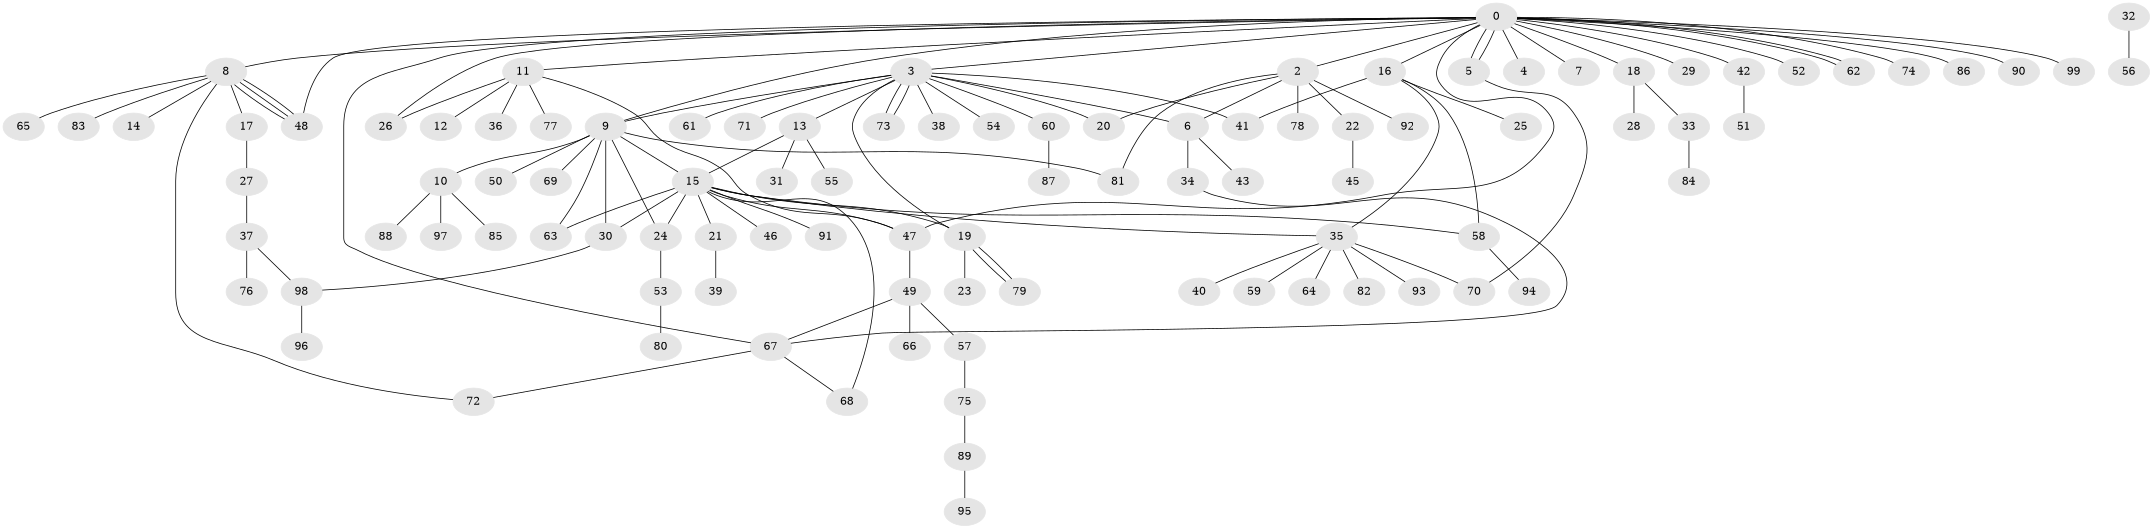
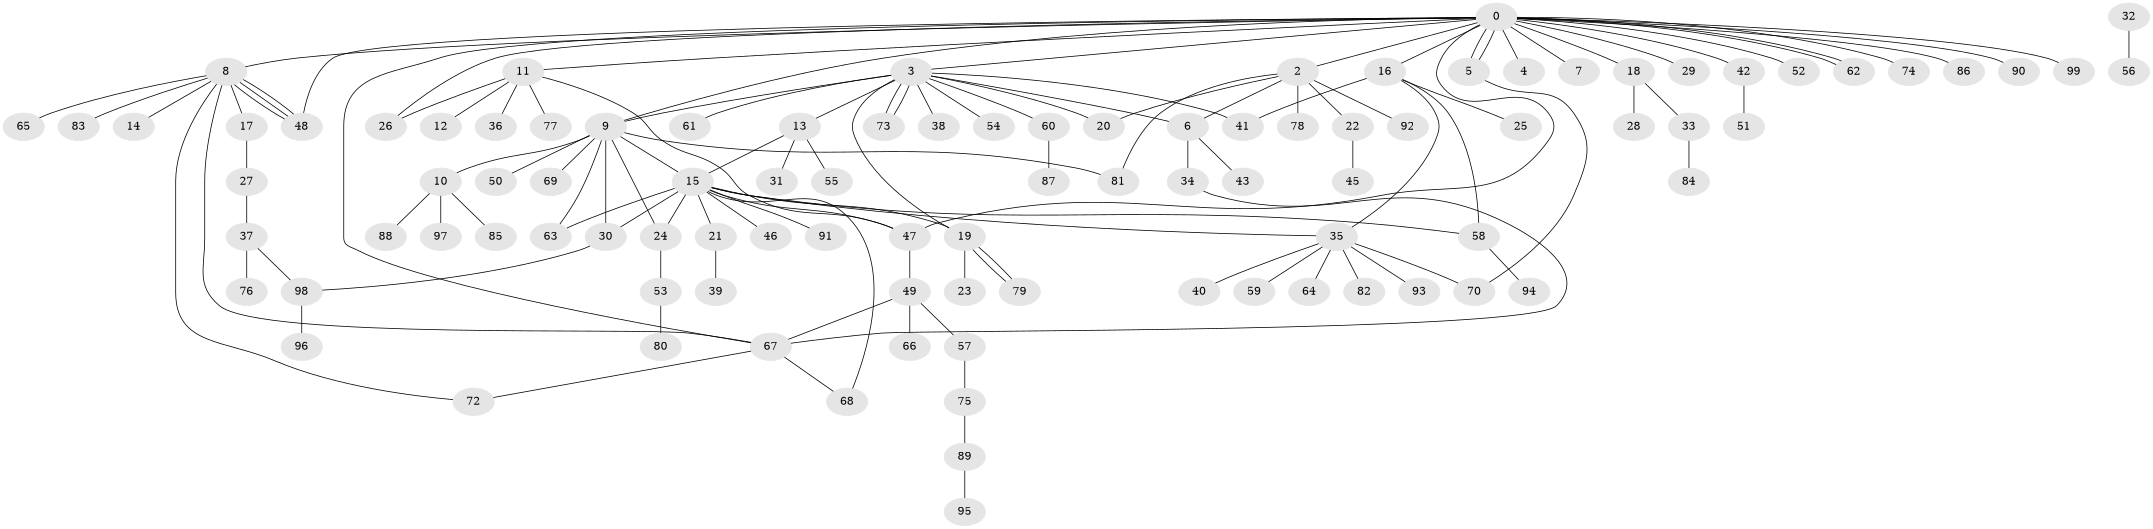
node "71": removed
edge "8" -- "67": added
